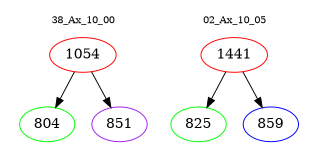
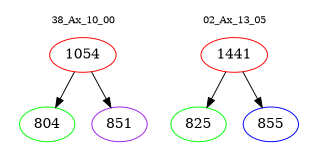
cluster "02_Ax_10_05": label "02_Ax_10_05" -> "02_Ax_13_05"
node "859": label "859" -> "855"
